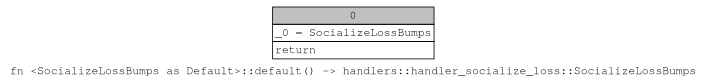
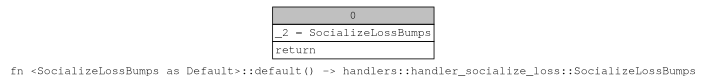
node "0": text "_0 = SocializeLossBumps" -> "_2 = SocializeLossBumps"
